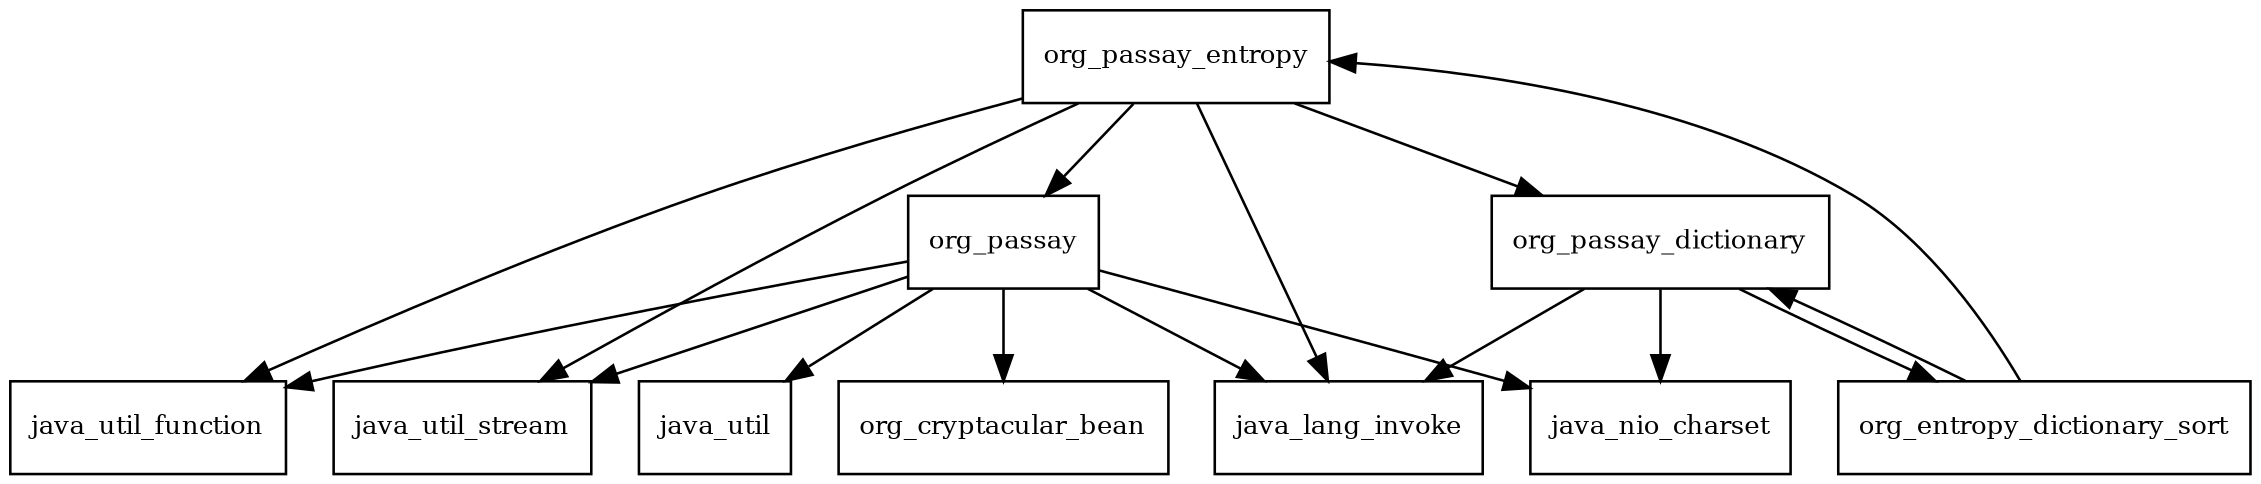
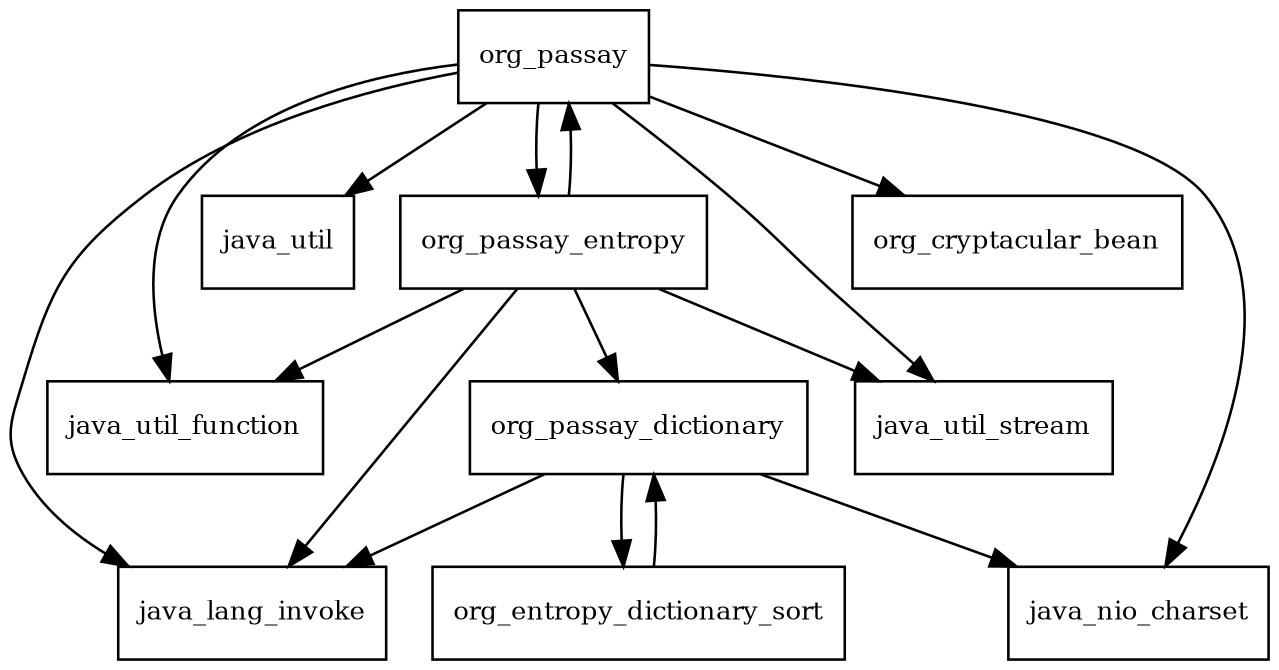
edge "org_entropy_dictionary_sort" -> "org_passay_entropy": now "org_passay" -> "org_passay_entropy"
